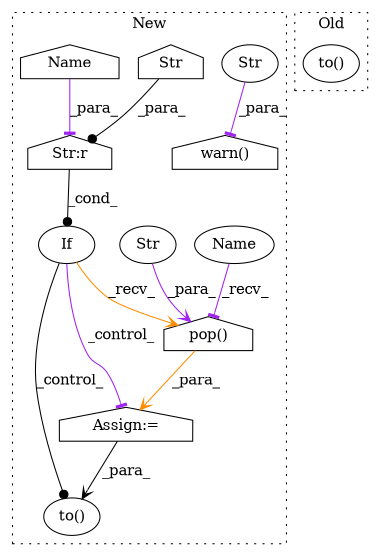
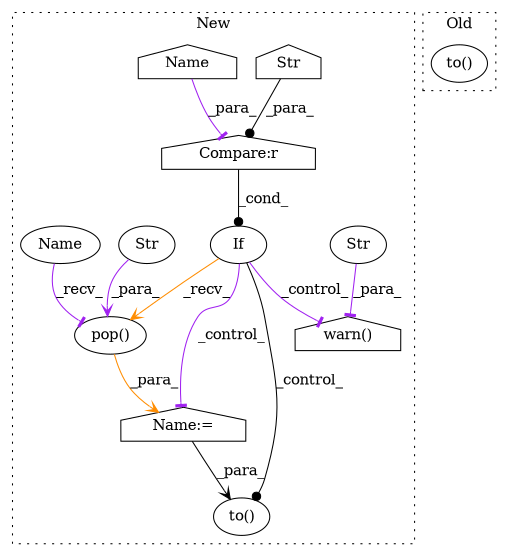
node "Str:r": label "Str:r" -> "Compare:r"
edge "If" -> "warn()": added, label "_control_"
node "pop()": shape house -> ellipse
node "Assign:=": label "Assign:=" -> "Name:="
